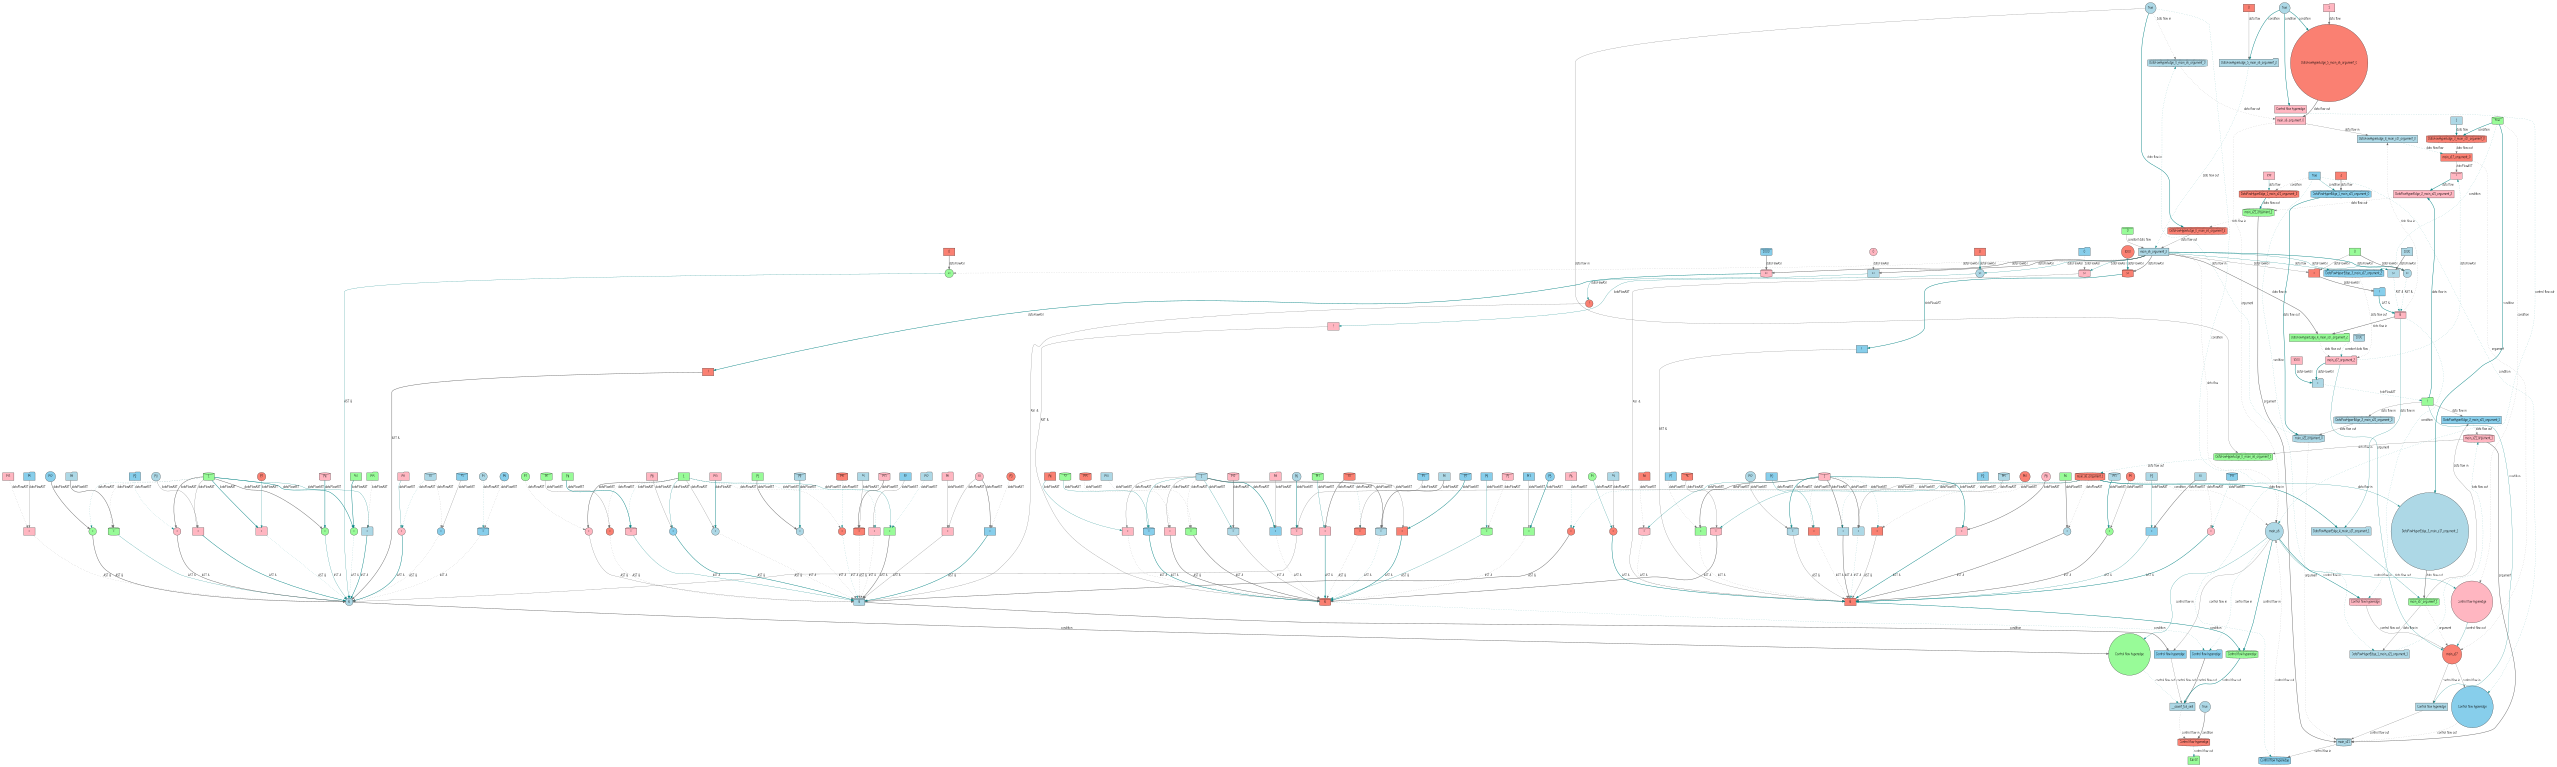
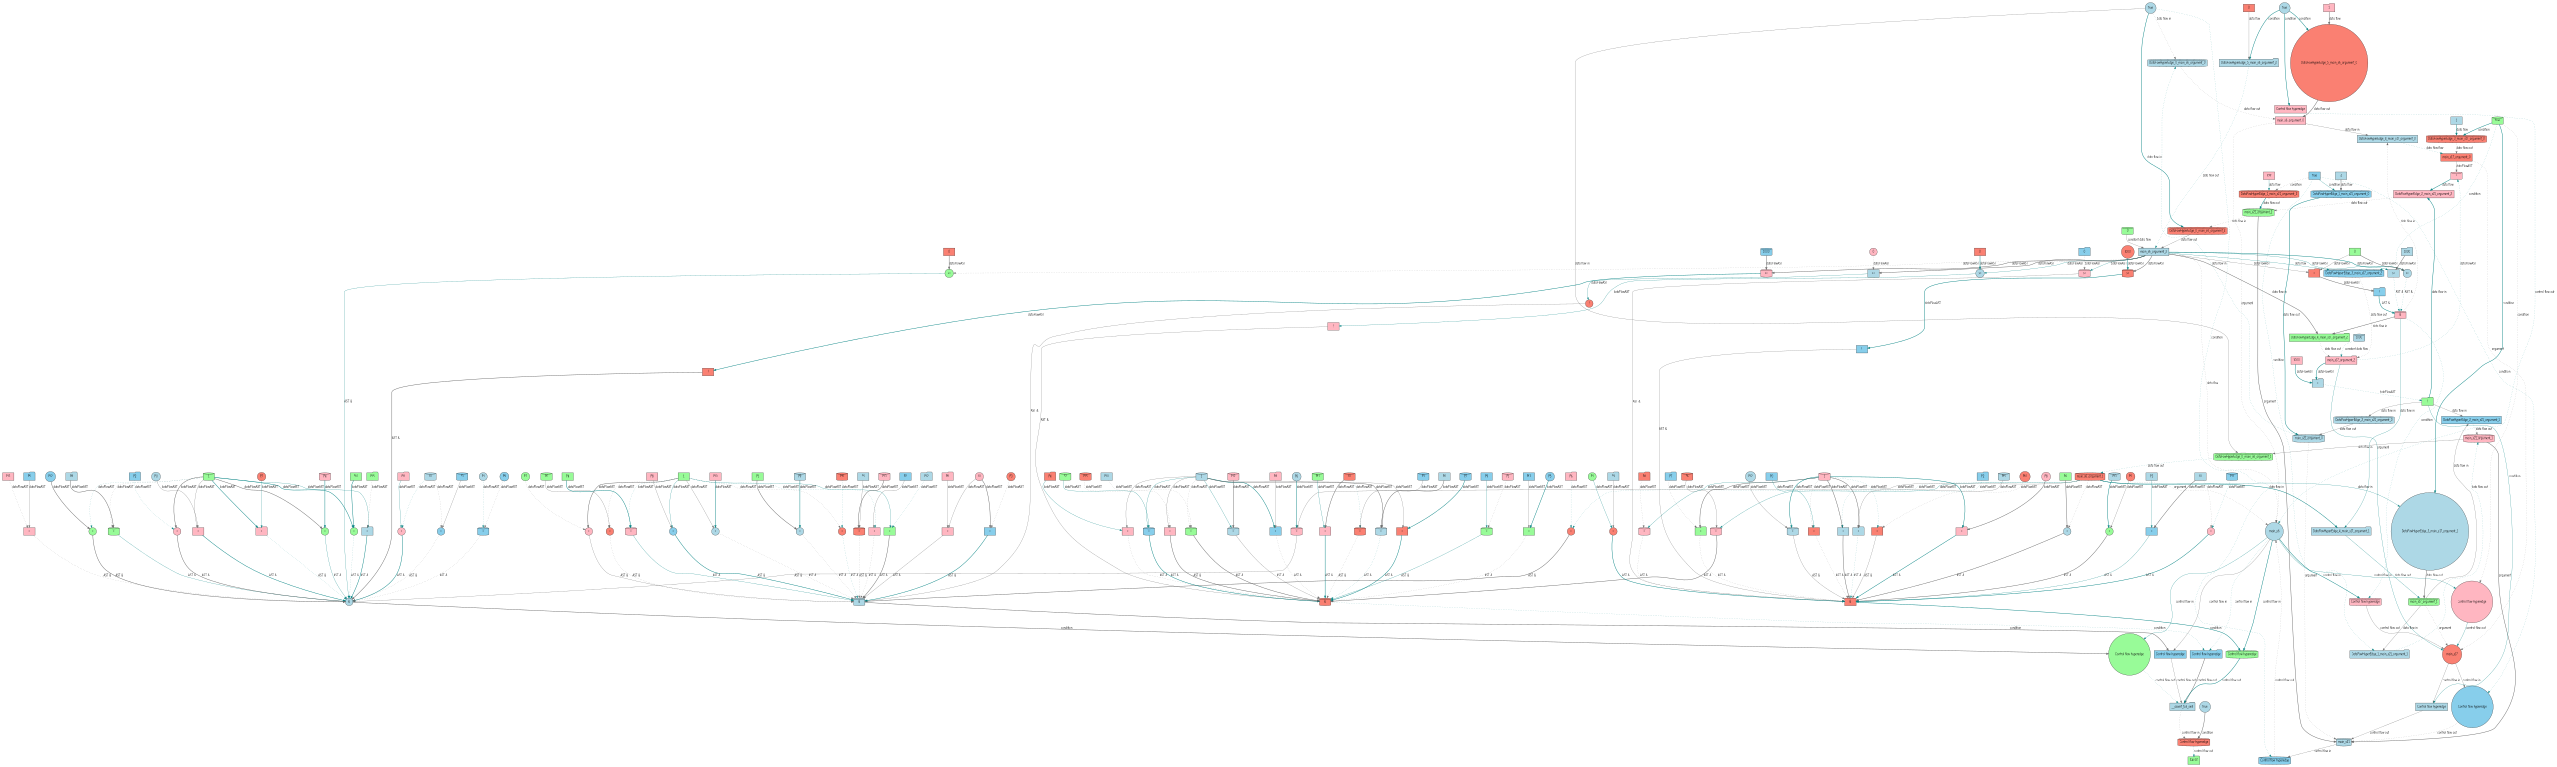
node "-1": fillcolor salmon -> lightblue
edge "main_s6_argument_1" -> "main_s6": label "condition" -> "argument"
